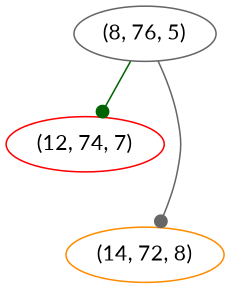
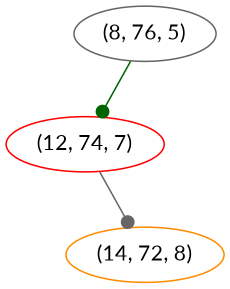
edge "(8, 76, 5)" -> "(14, 72, 8)": now "(12, 74, 7)" -> "(14, 72, 8)"
